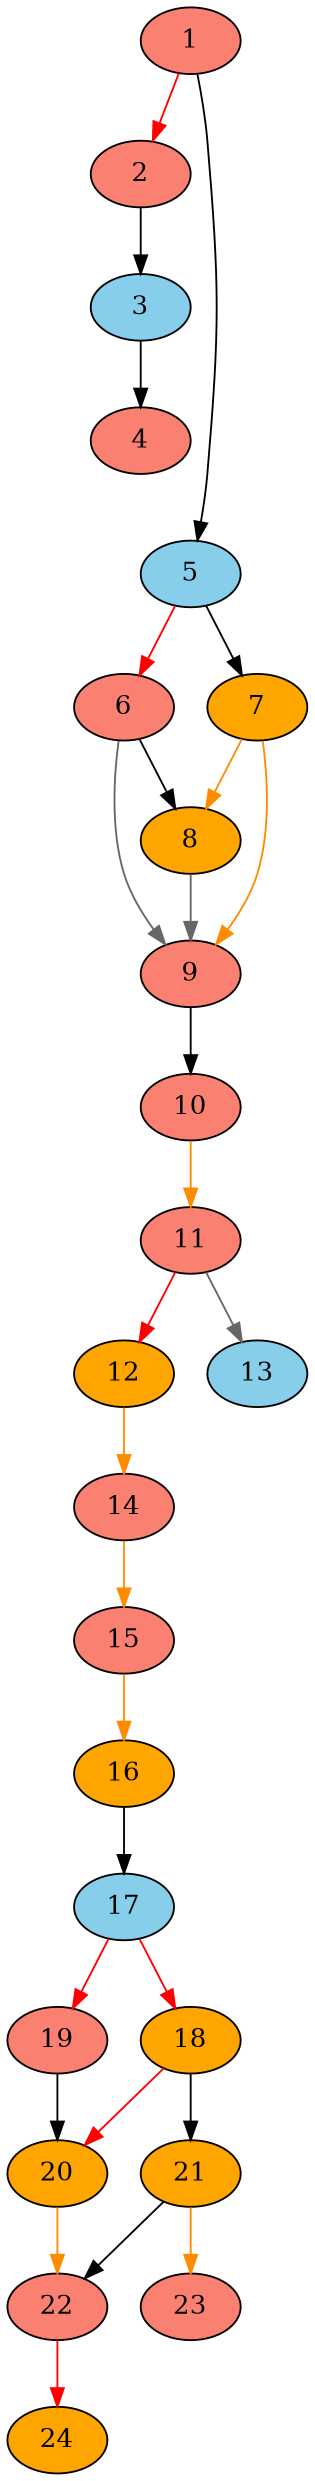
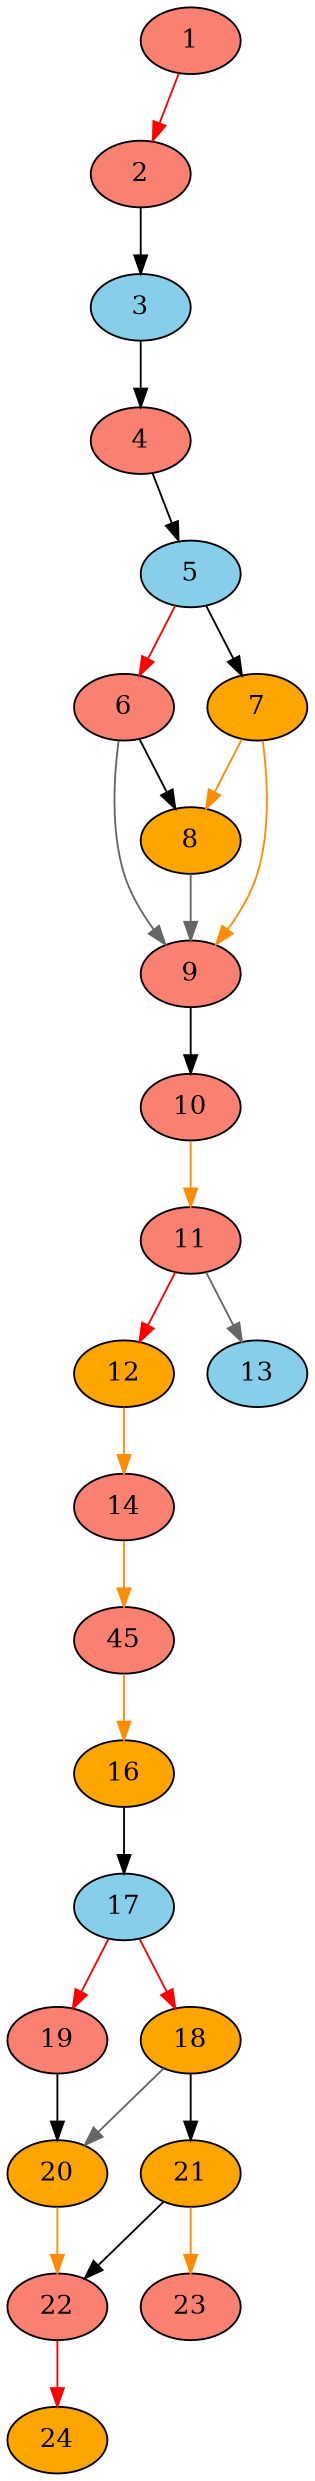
edge "1" -> "5": now "4" -> "5"
node "15": label "15" -> "45"
edge "18" -> "20": color red -> gray40
